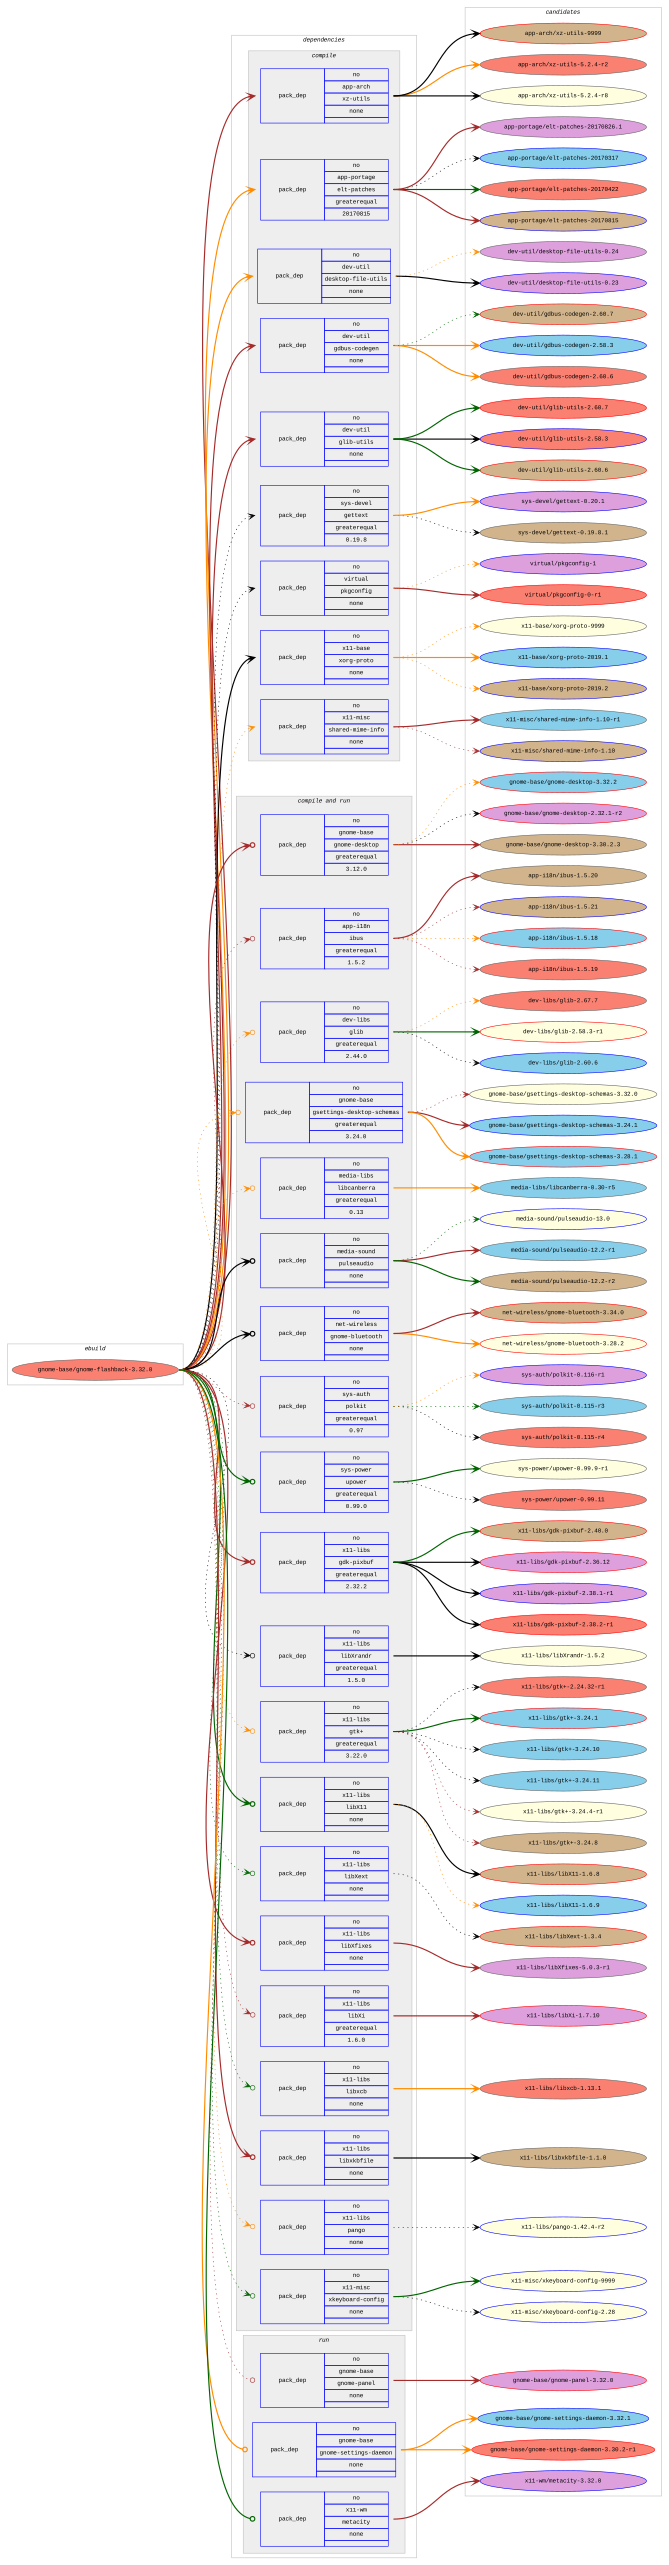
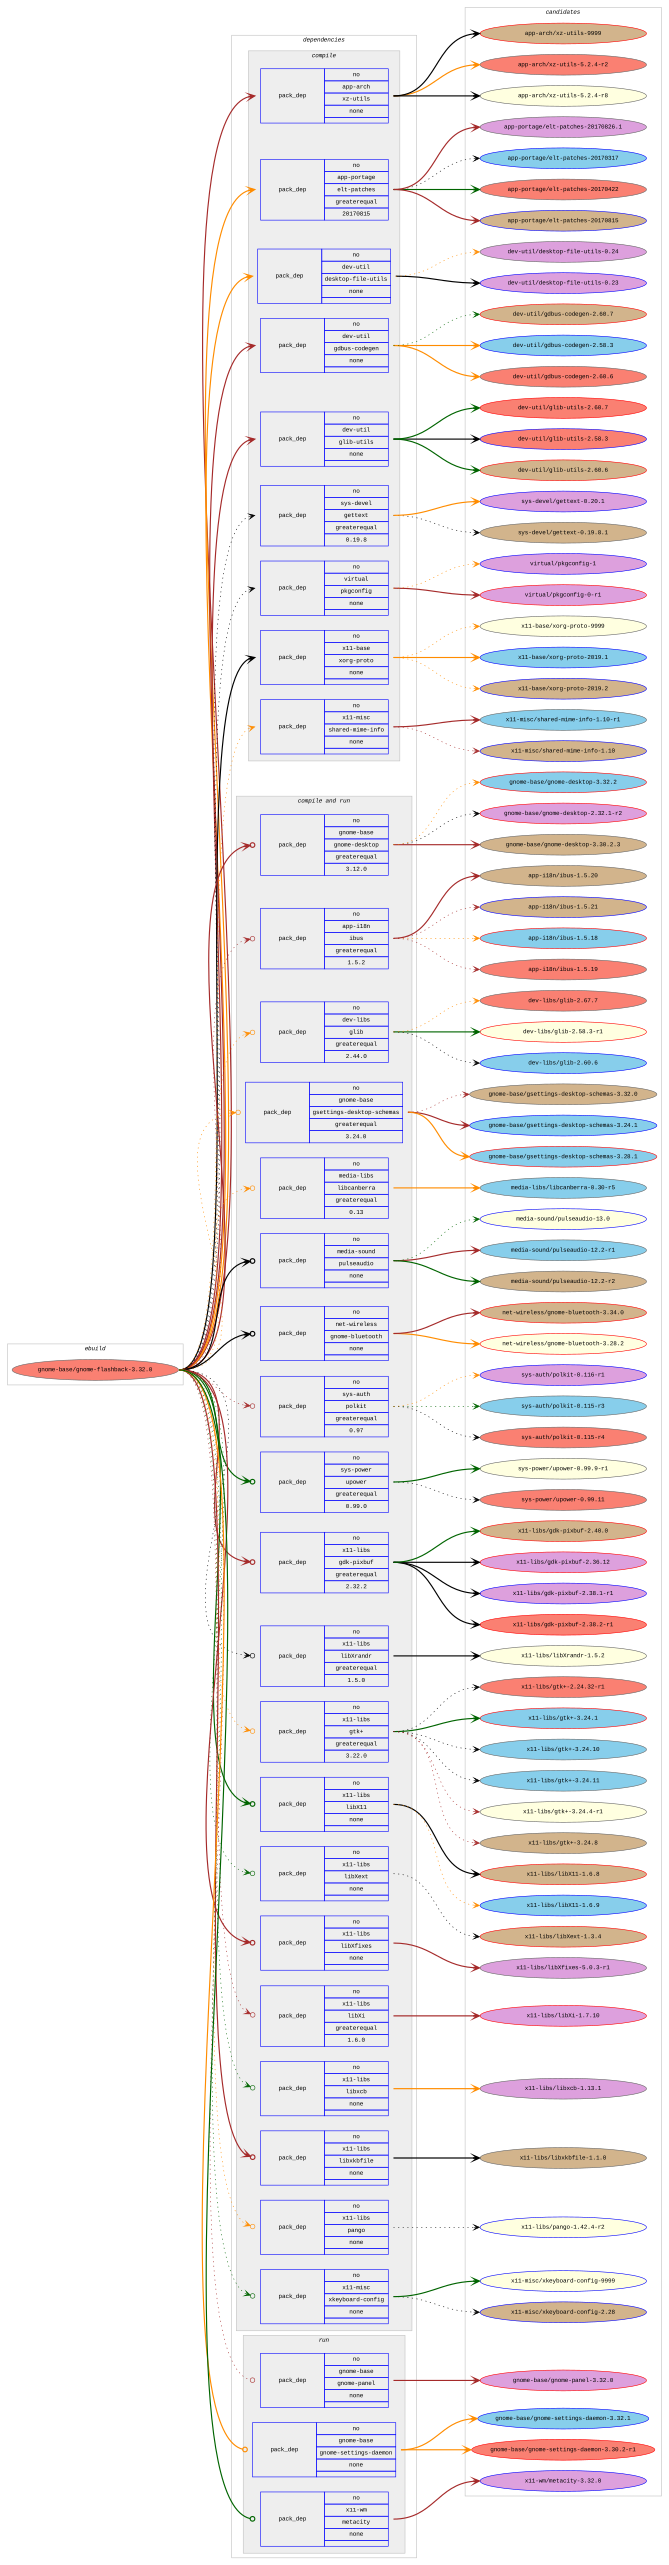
node "virtual/pkgconfig-0-r1": fillcolor salmon -> plum
node "gnome-base/gsettings-desktop-schemas-3.32.0": fillcolor lightyellow -> tan
node "x11-libs/libxcb-1.13.1": fillcolor salmon -> plum
node "x11-misc/xkeyboard-config-2.28": fillcolor lightyellow -> tan
